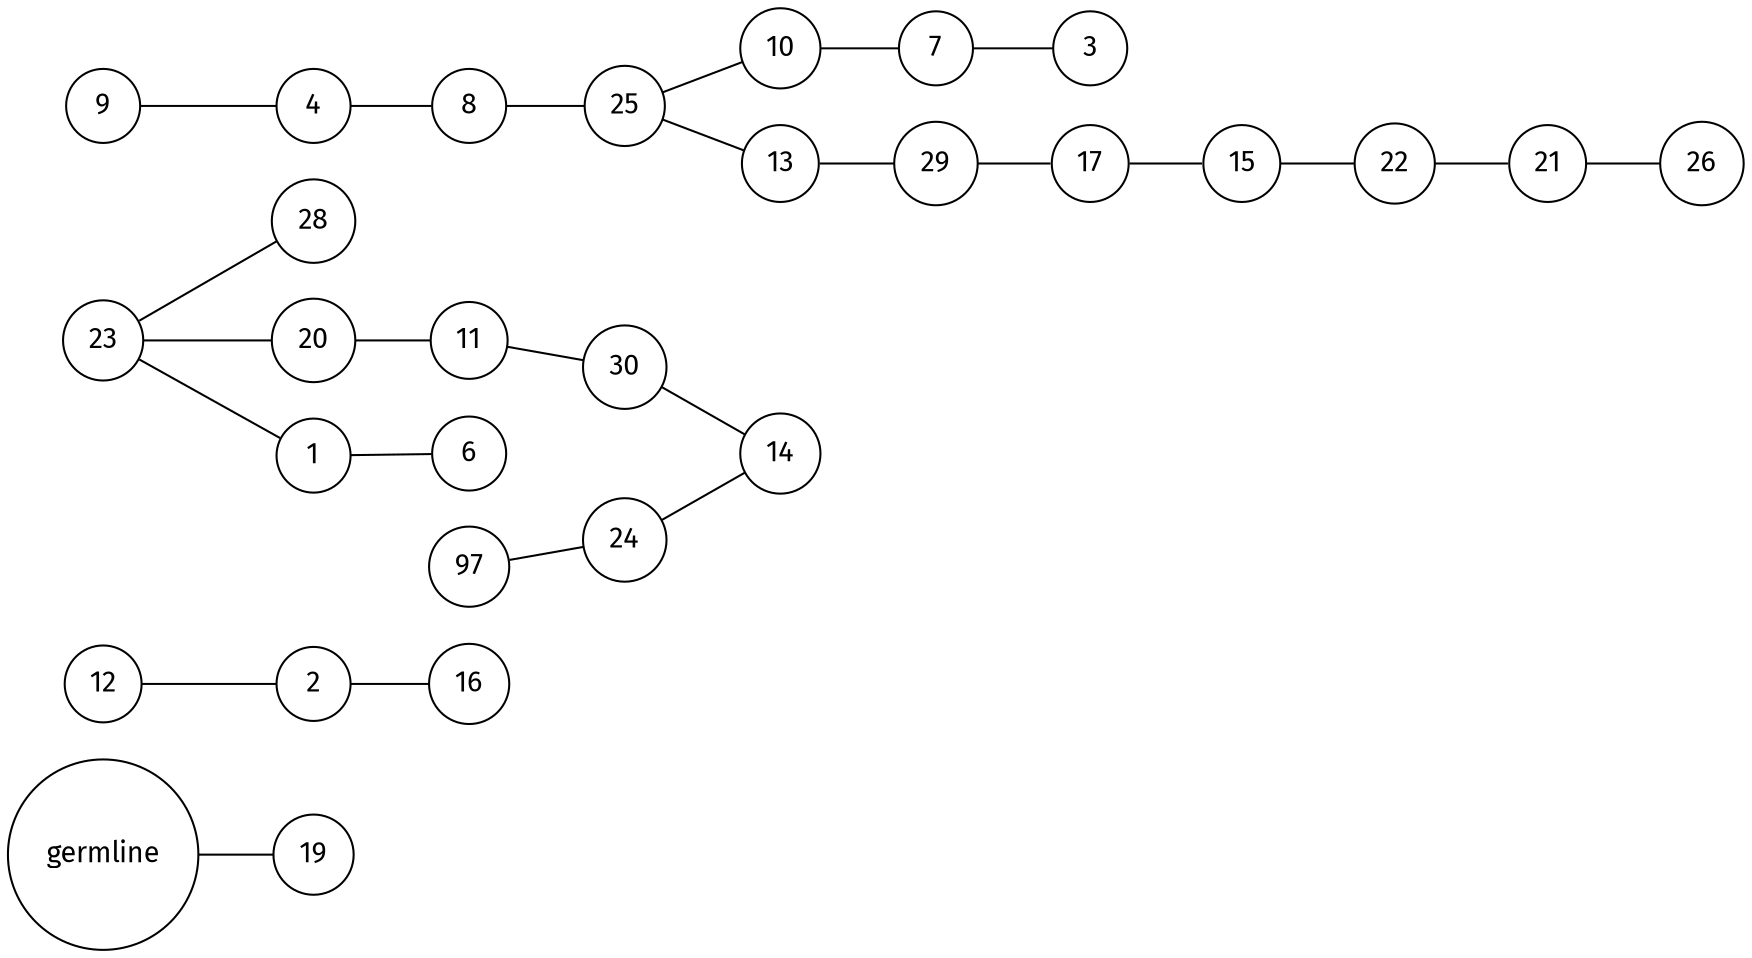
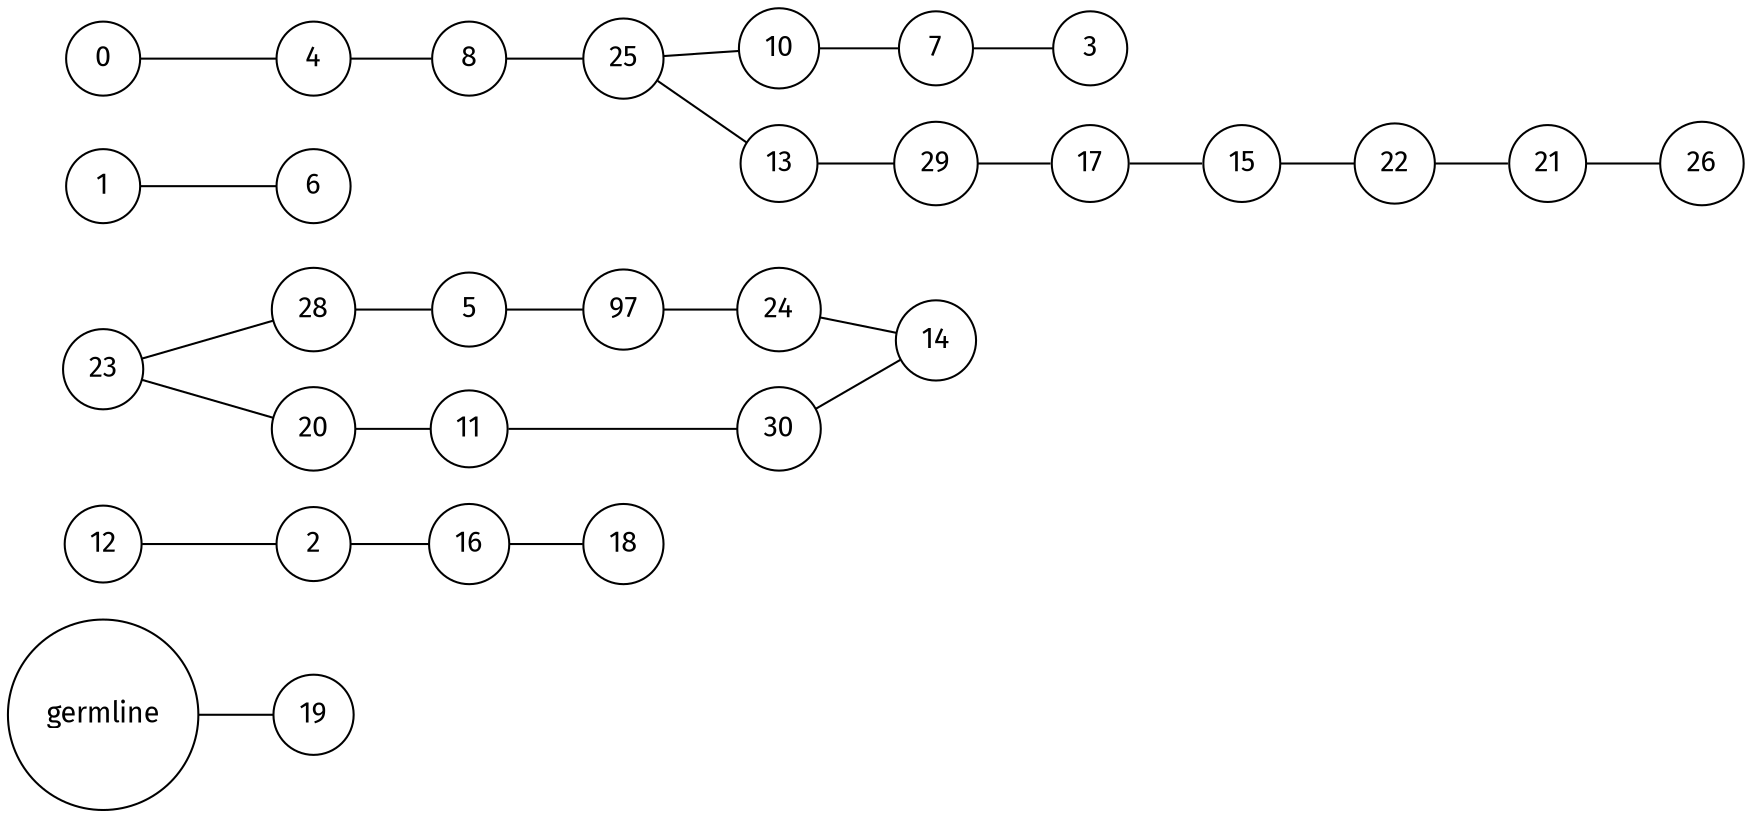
node "9": label "9" -> "0"
node "5": added
edge "23" -- "1": removed
node "18": added
